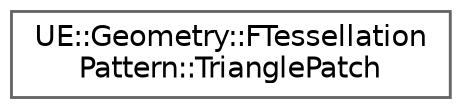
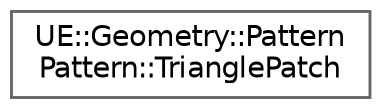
node "UE::Geometry::FTessellation Pattern::TrianglePatch": label "UE::Geometry::FTessellation Pattern::TrianglePatch" -> "UE::Geometry::Pattern Pattern::TrianglePatch"
